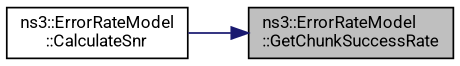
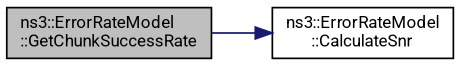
edge "ns3::ErrorRateModel ::CalculateSnr" -> "ns3::ErrorRateModel ::GetChunkSuccessRate": reversed
